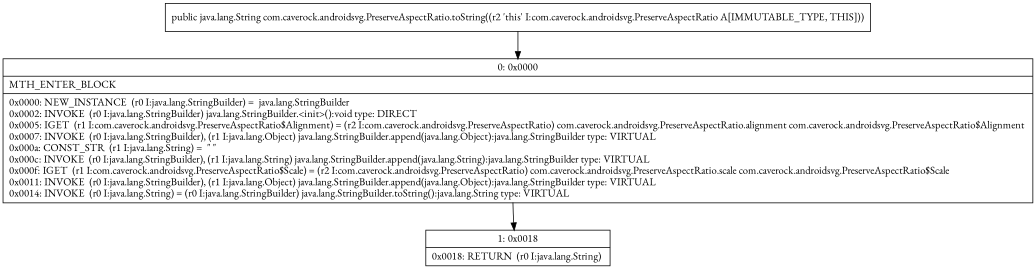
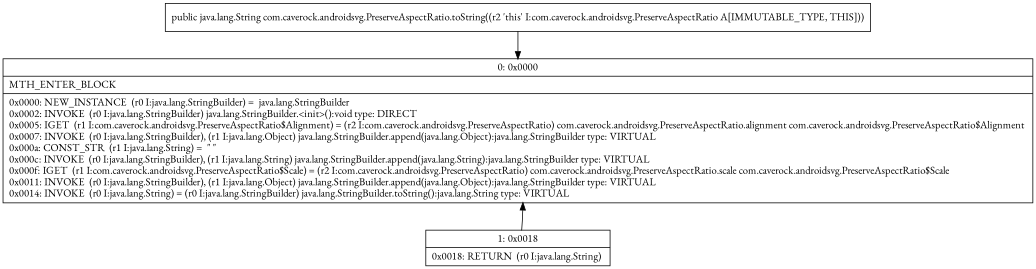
edge "0: 0x0000" -> "1: 0x0018": reversed
